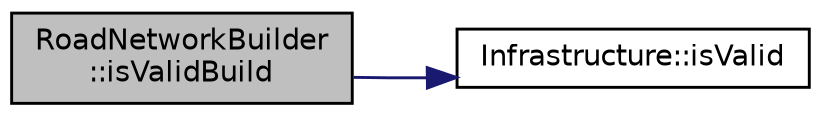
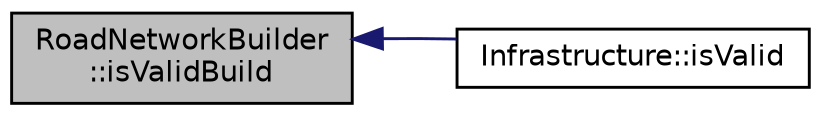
edge "RoadNetworkBuilder ::isValidBuild" -> "Infrastructure::isValid": reversed
